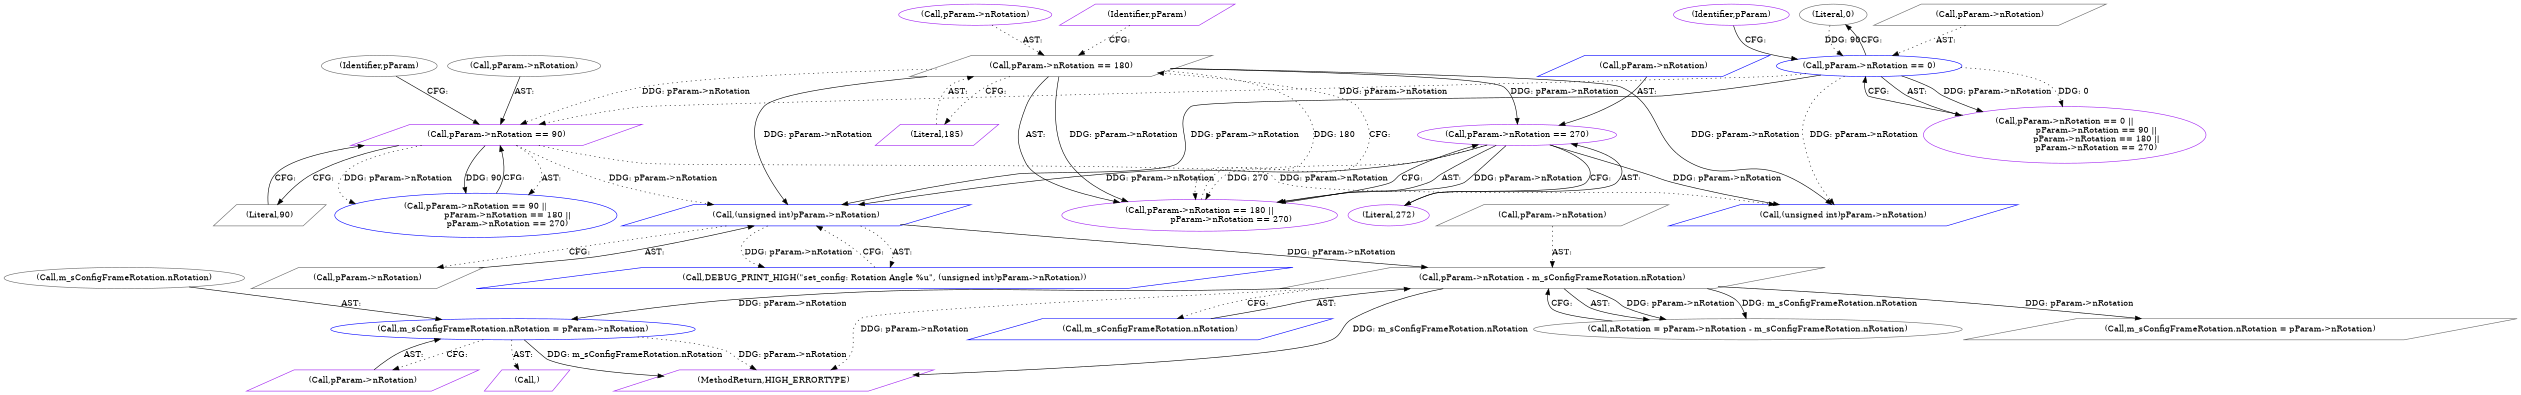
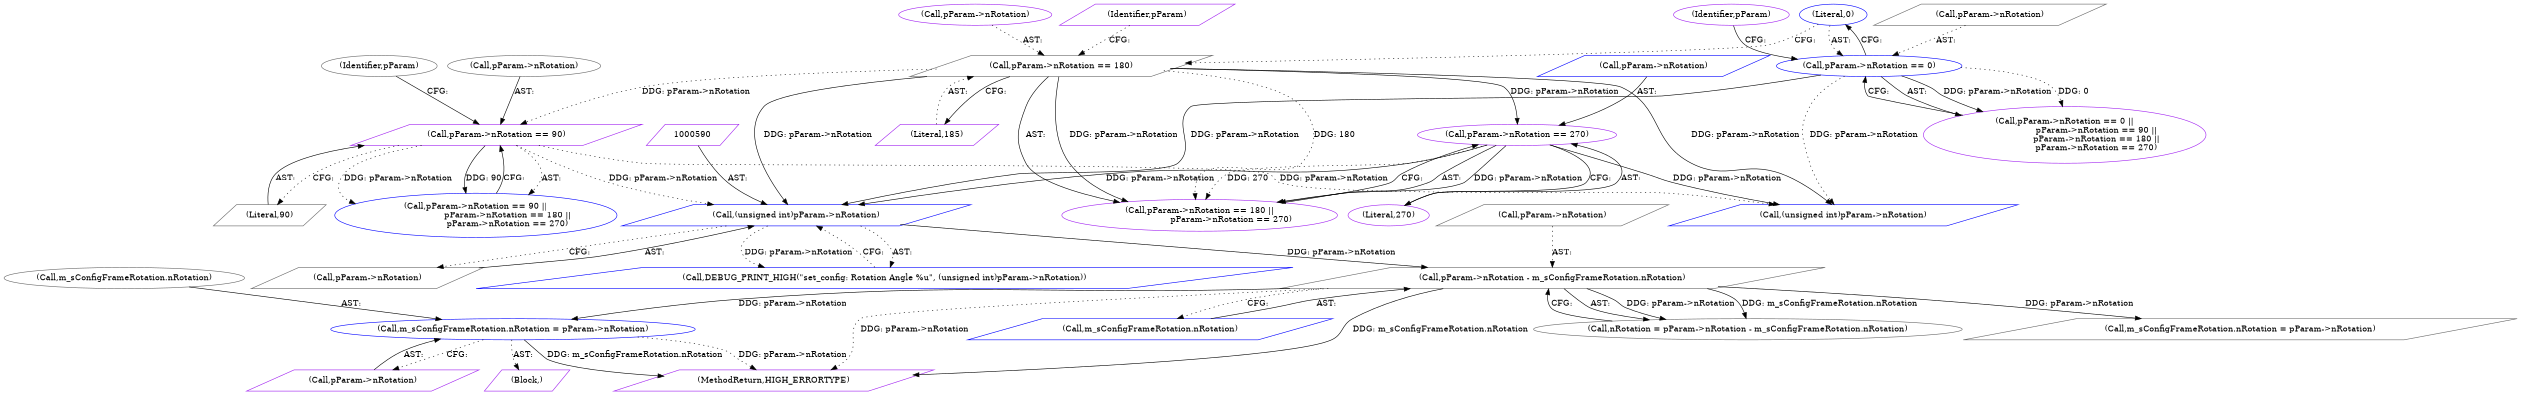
node "(Literal,0)": color gray40 -> blue
edge "(Literal,0)" -> "(Call,pParam->nRotation == 0)": label "DDG: 90" -> "AST: "
edge "(Call,pParam->nRotation == 0)" -> "(Call,pParam->nRotation == 90)": removed, label "DDG: pParam->nRotation"
edge "(Call,pParam->nRotation == 180)" -> "(Literal,185)": style dotted -> solid
edge "(Call,pParam->nRotation == 180 || pParam->nRotation == 270)" -> "(Call,pParam->nRotation == 180)": now "(Literal,0)" -> "(Call,pParam->nRotation == 180)"
node "1000590": added
edge "(Call,pParam->nRotation == 90)" -> "(Literal,90)": style solid -> dotted
edge "(Literal,90)" -> "(Call,pParam->nRotation == 90)": label "CFG: " -> "AST: "
node "(Literal,272)": label "(Literal,272)" -> "(Literal,270)"
node "(Call,)": label "(Call,)" -> "(Block,)"
